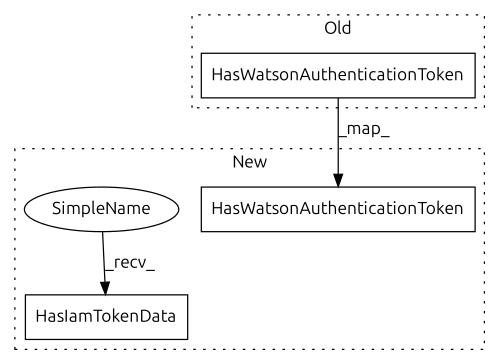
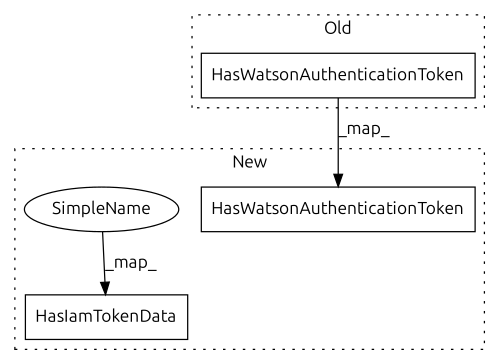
edge "SimpleName" -> "HasIamTokenData": label "_recv_" -> "_map_"
